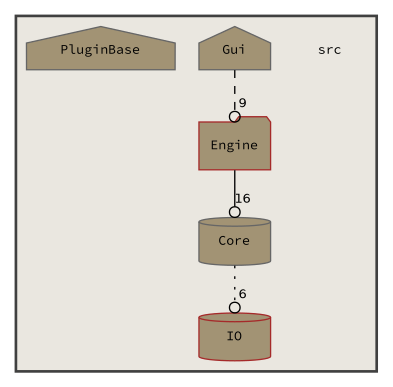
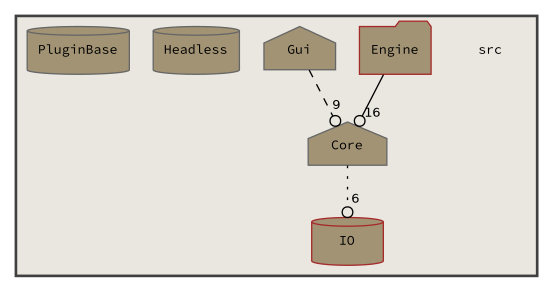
node "PluginBase": shape house -> cylinder
node "Headless": added
edge "Gui" -> "Engine": now "Gui" -> "Core"
node "Core": shape cylinder -> house
